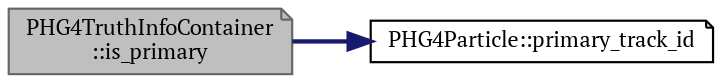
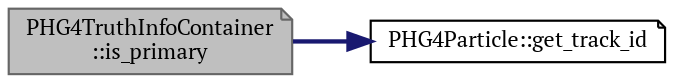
node "PHG4Particle::primary_track_id": label "PHG4Particle::primary_track_id" -> "PHG4Particle::get_track_id"
